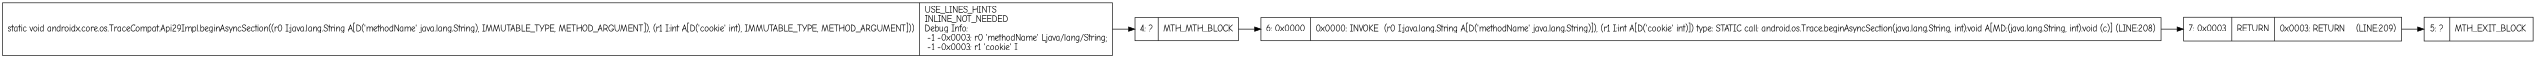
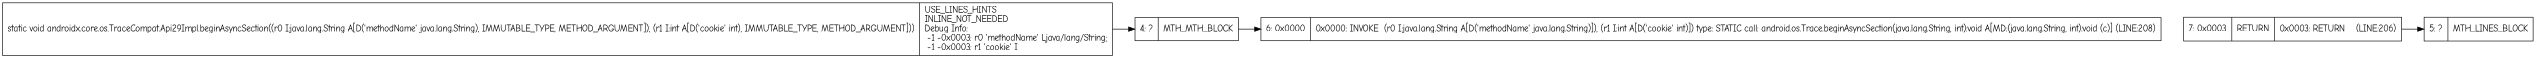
edge "6: 0x0000" -> "7: 0x0003": removed
node "7: 0x0003": text "0x0003: RETURN    (LINE:209)" -> "0x0003: RETURN    (LINE:206)"
node "5: ?": text "MTH_EXIT_BLOCK" -> "MTH_LINES_BLOCK"
